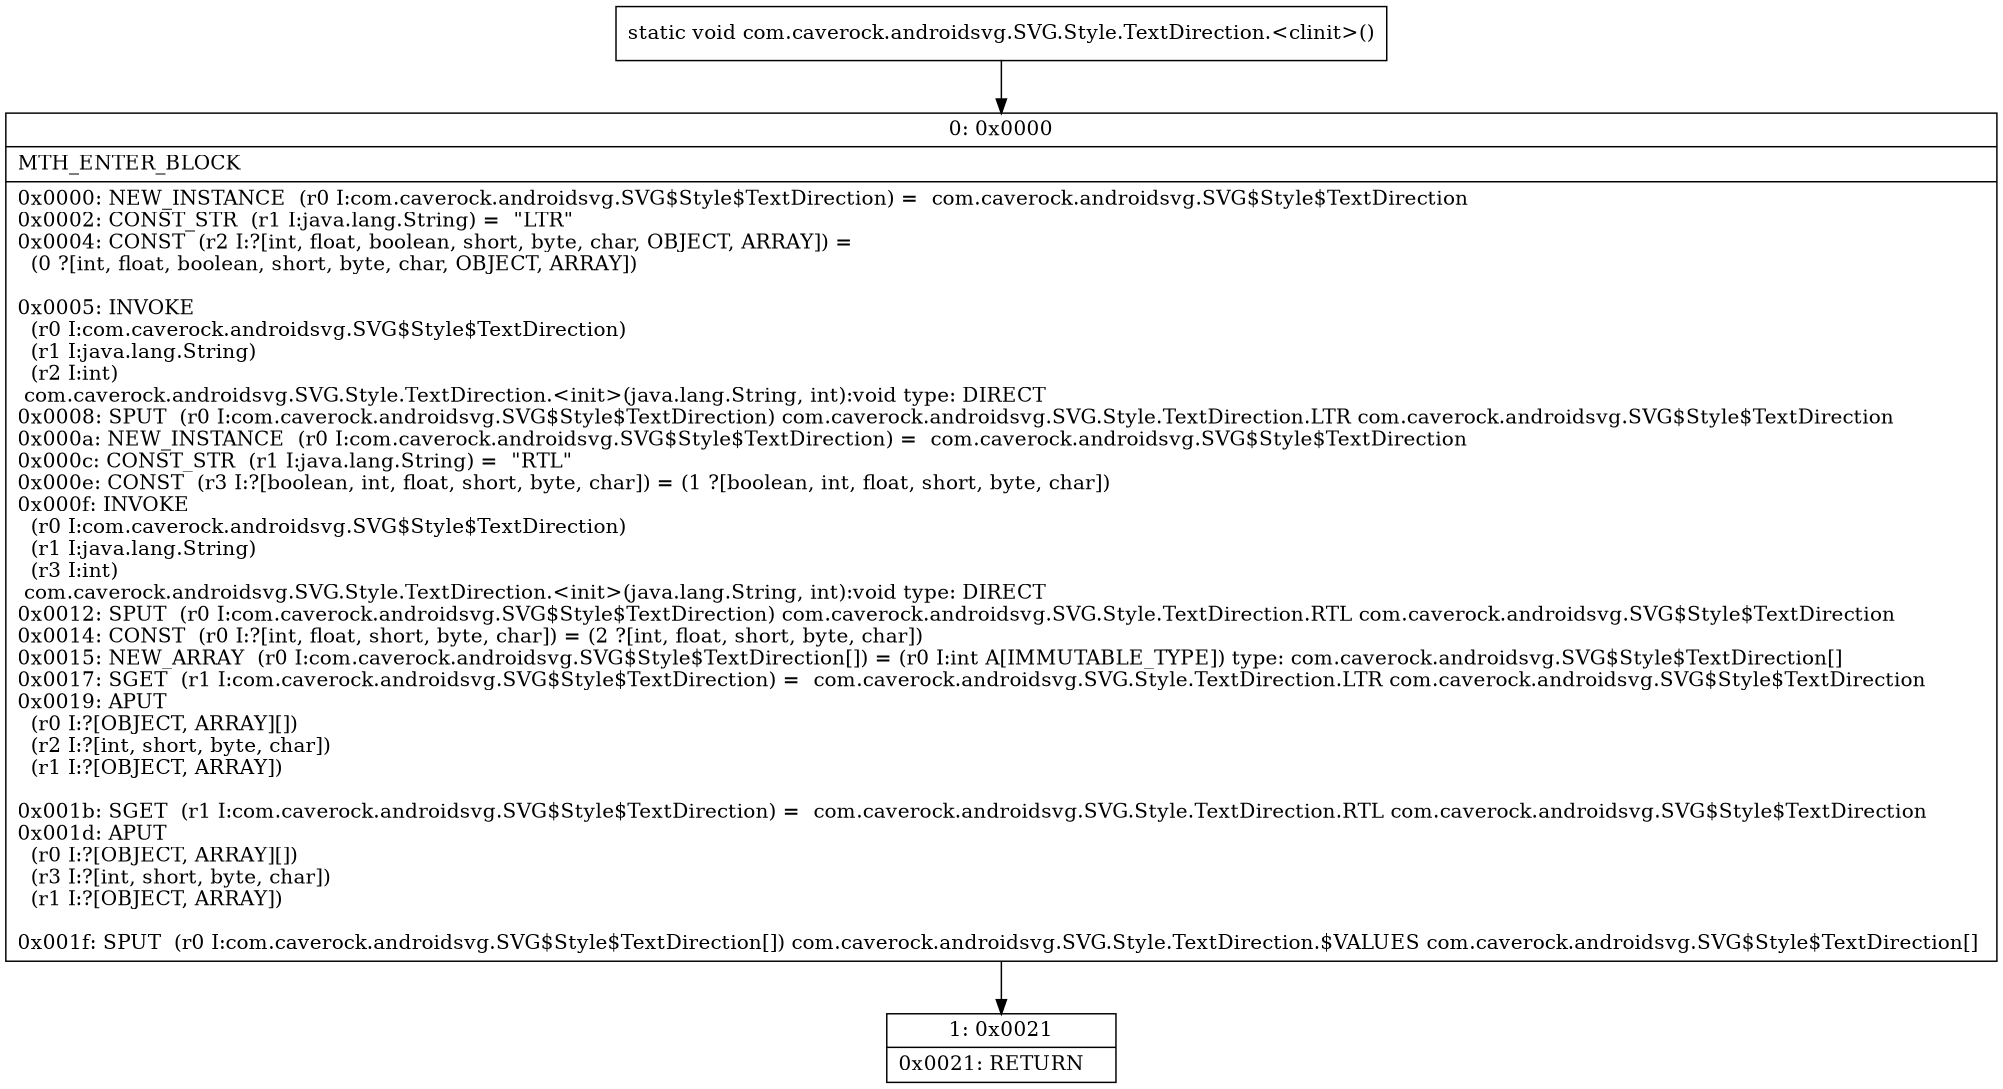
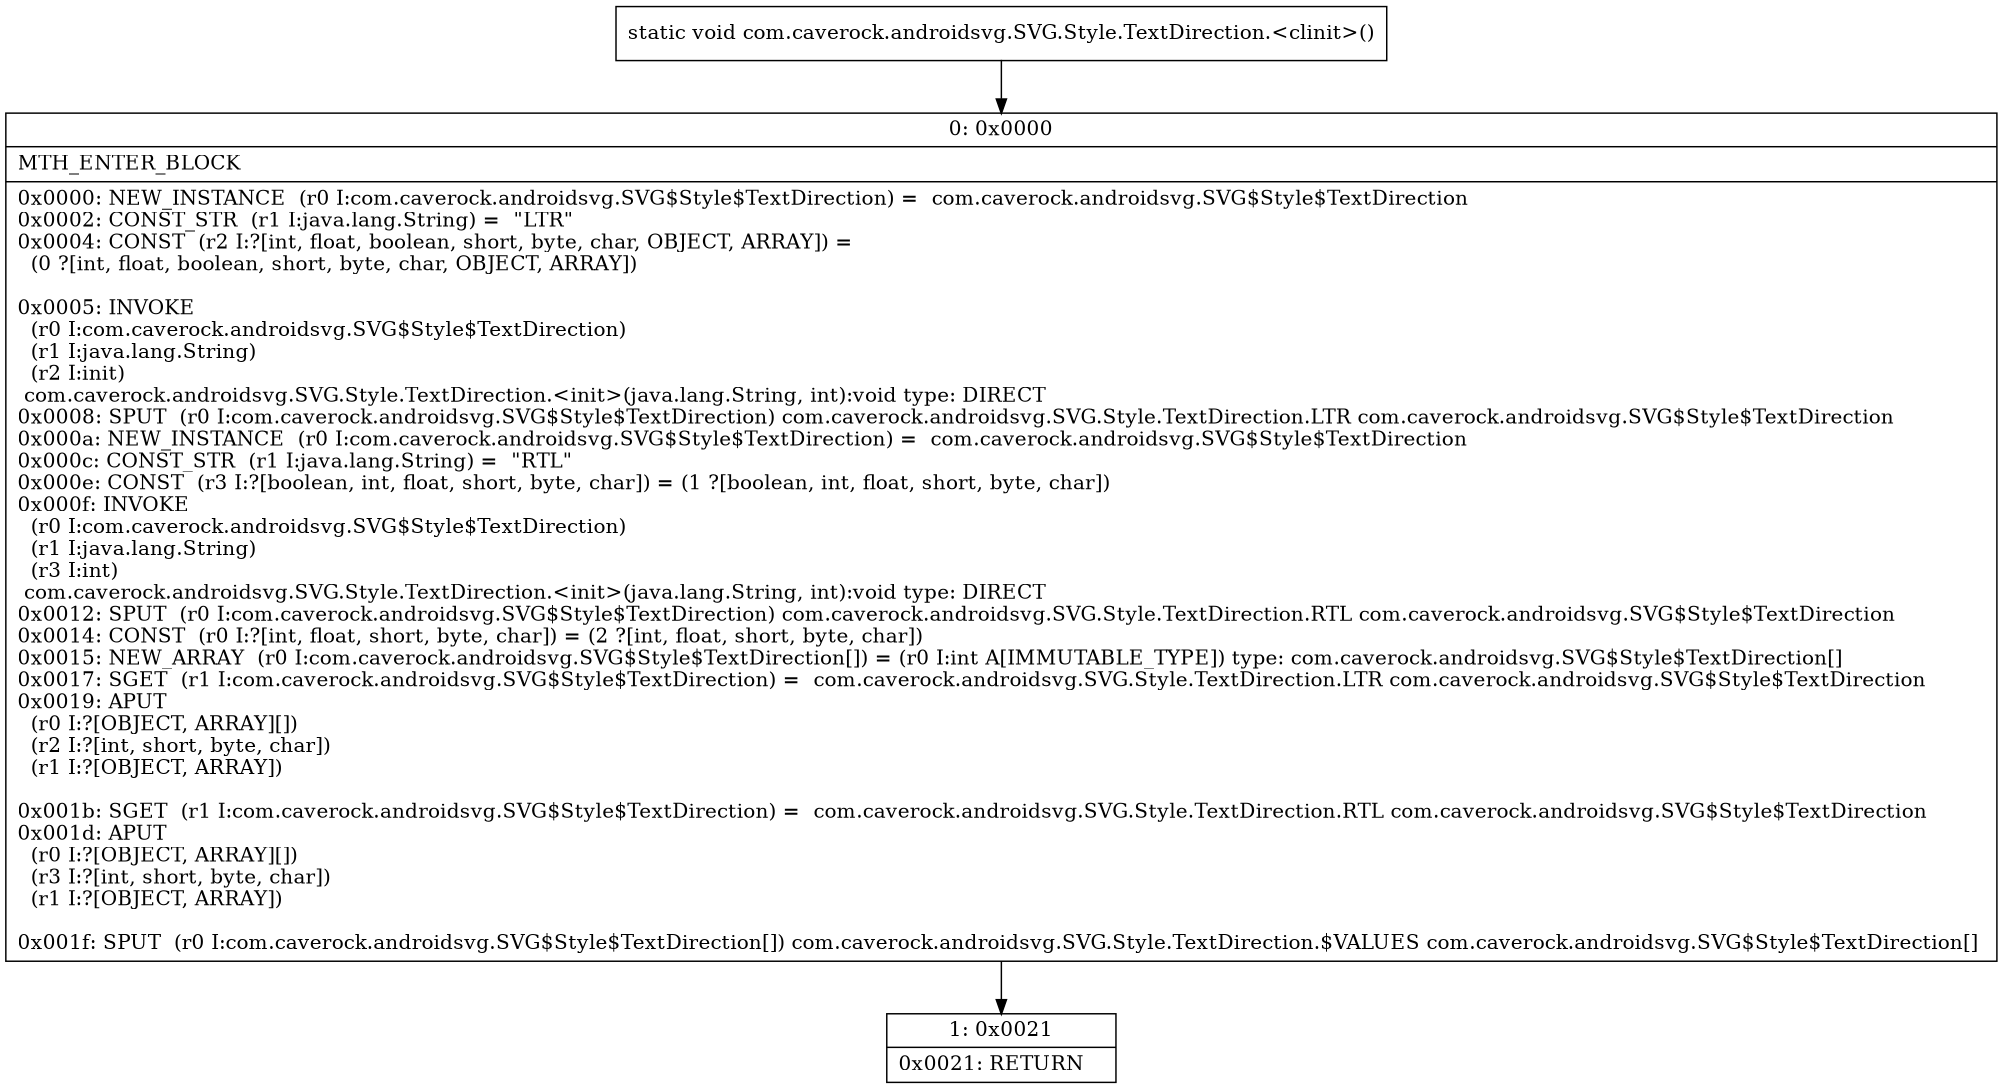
node "0: 0x0000": text "(r2 I:int)" -> "(r2 I:init)"
